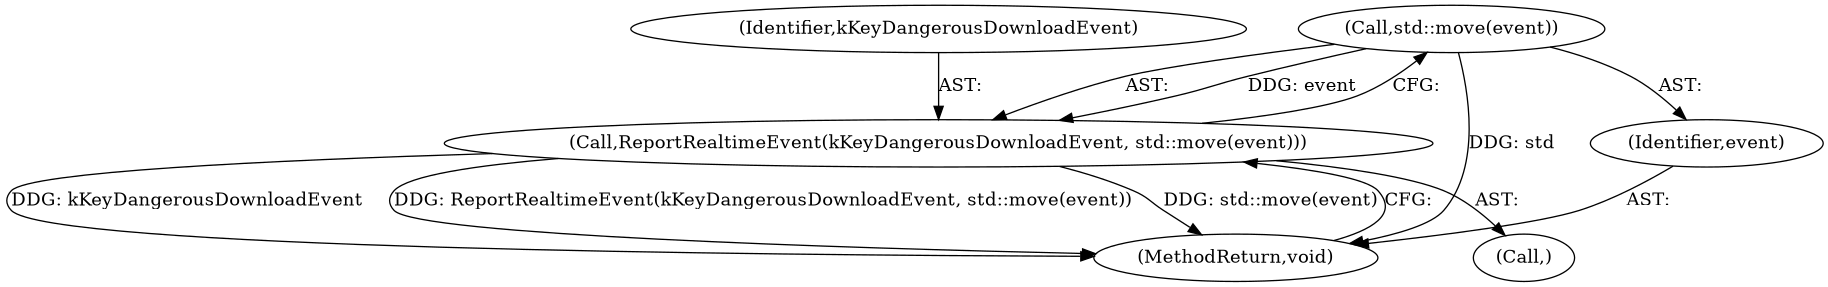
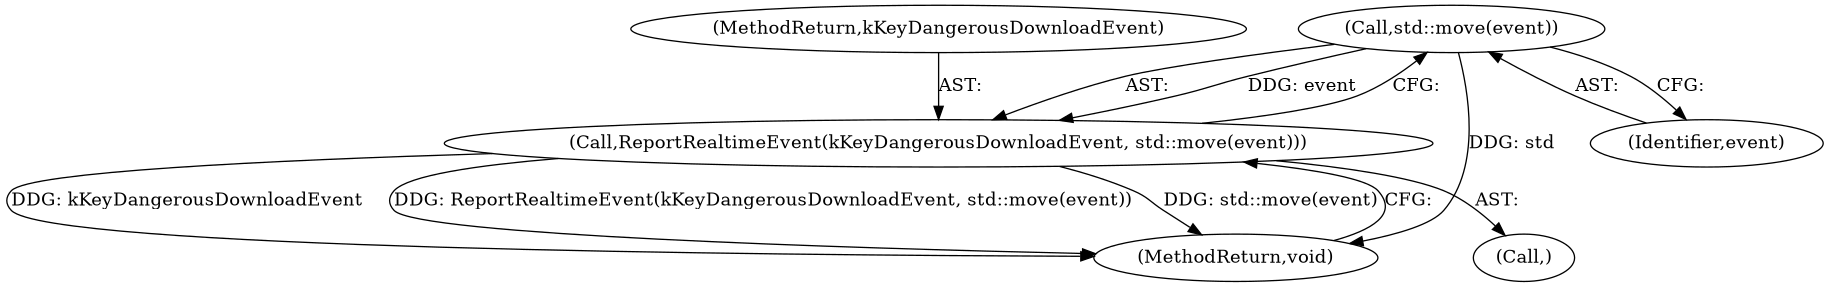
node "(Identifier,kKeyDangerousDownloadEvent)": label "(Identifier,kKeyDangerousDownloadEvent)" -> "(MethodReturn,kKeyDangerousDownloadEvent)"
edge "(Call,std::move(event))" -> "(Identifier,event)": label "AST: " -> "CFG: "
edge "(Identifier,event)" -> "(MethodReturn,void)": now "(Identifier,event)" -> "(Call,std::move(event))"
